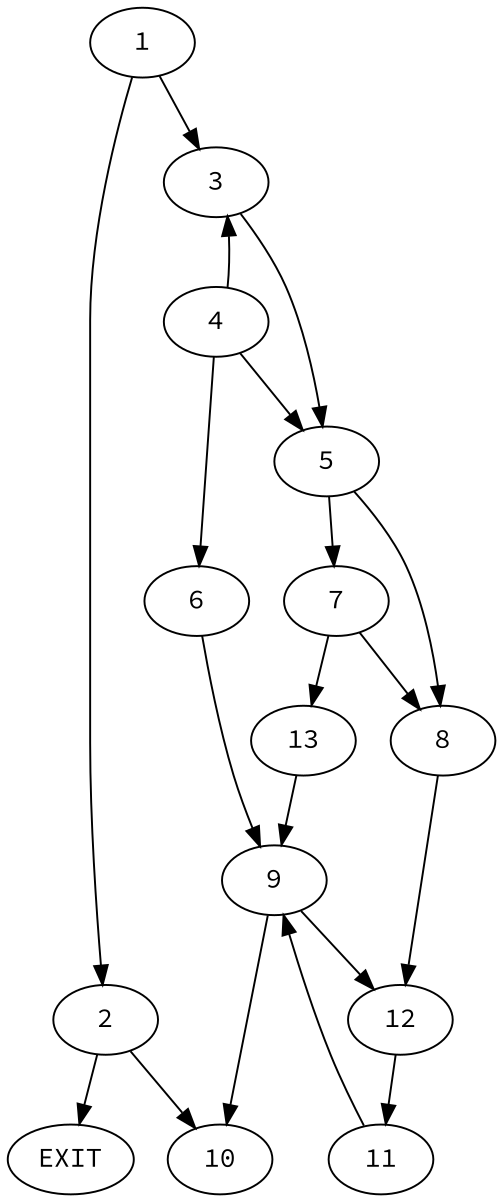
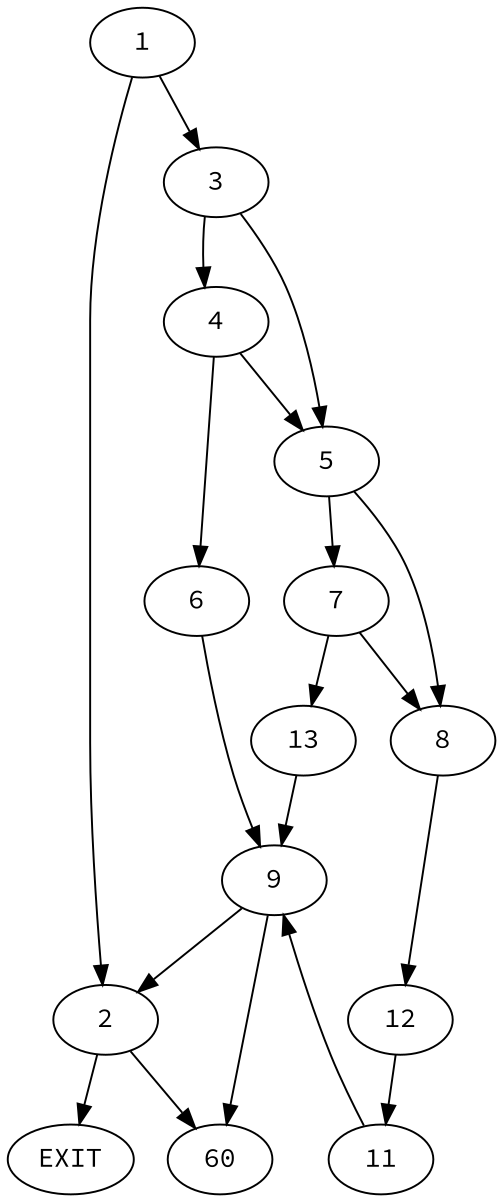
edge "4" -> "3": reversed
edge "9" -> "12": now "9" -> "2"
node "10": label "10" -> "60"
